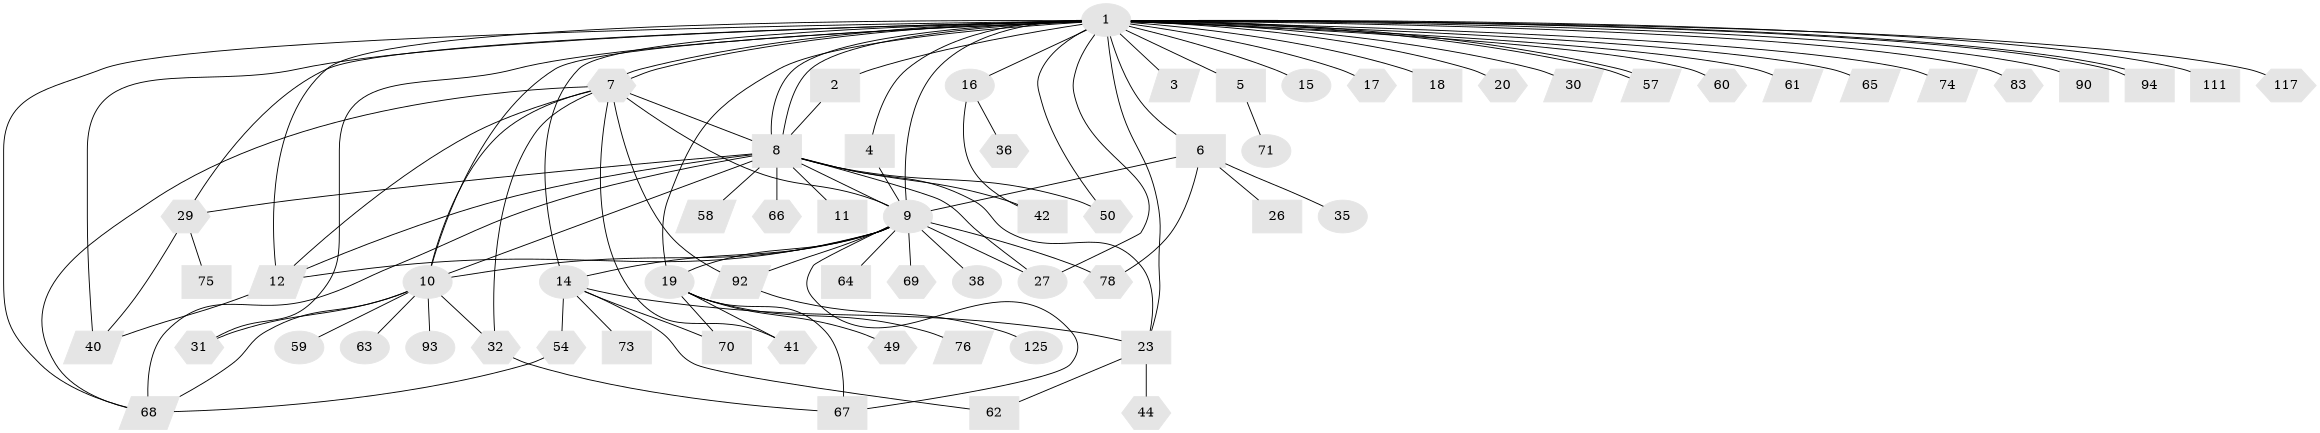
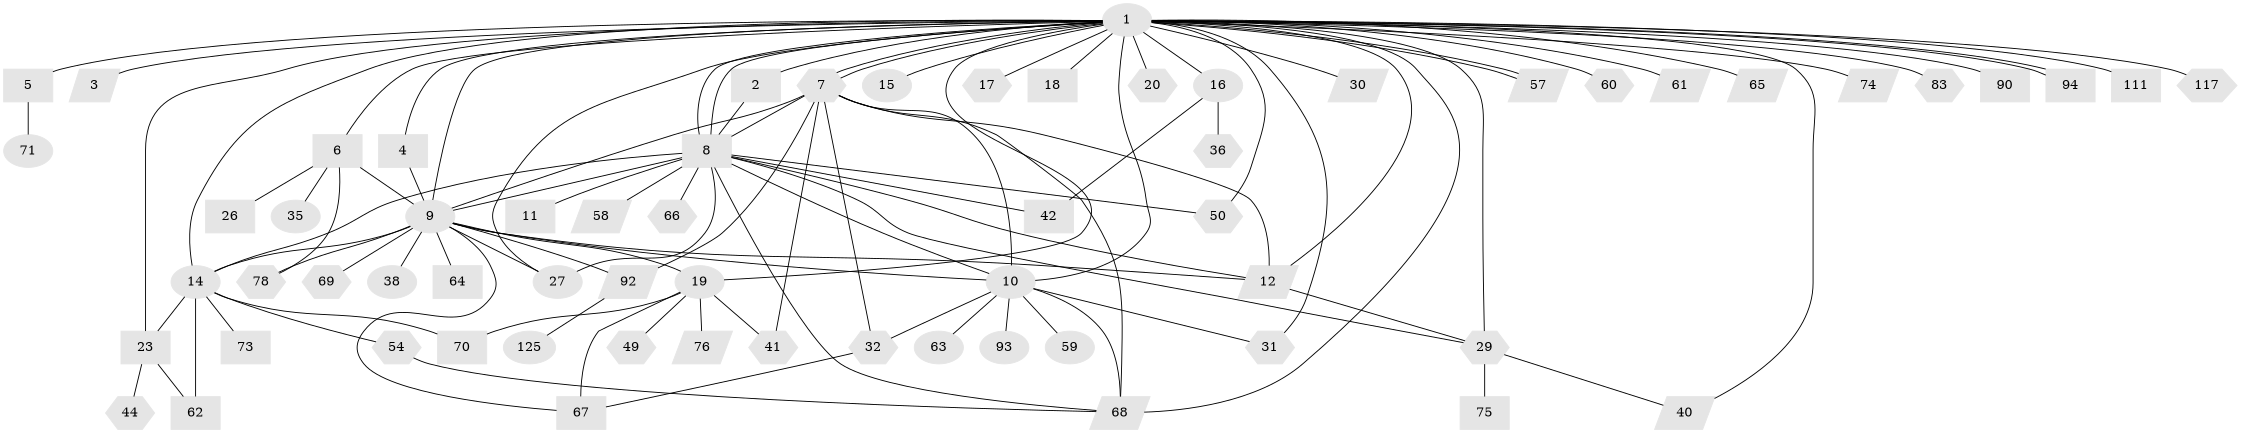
edge "8" -- "23": now "8" -- "14"
edge "12" -- "40": now "12" -- "29"
